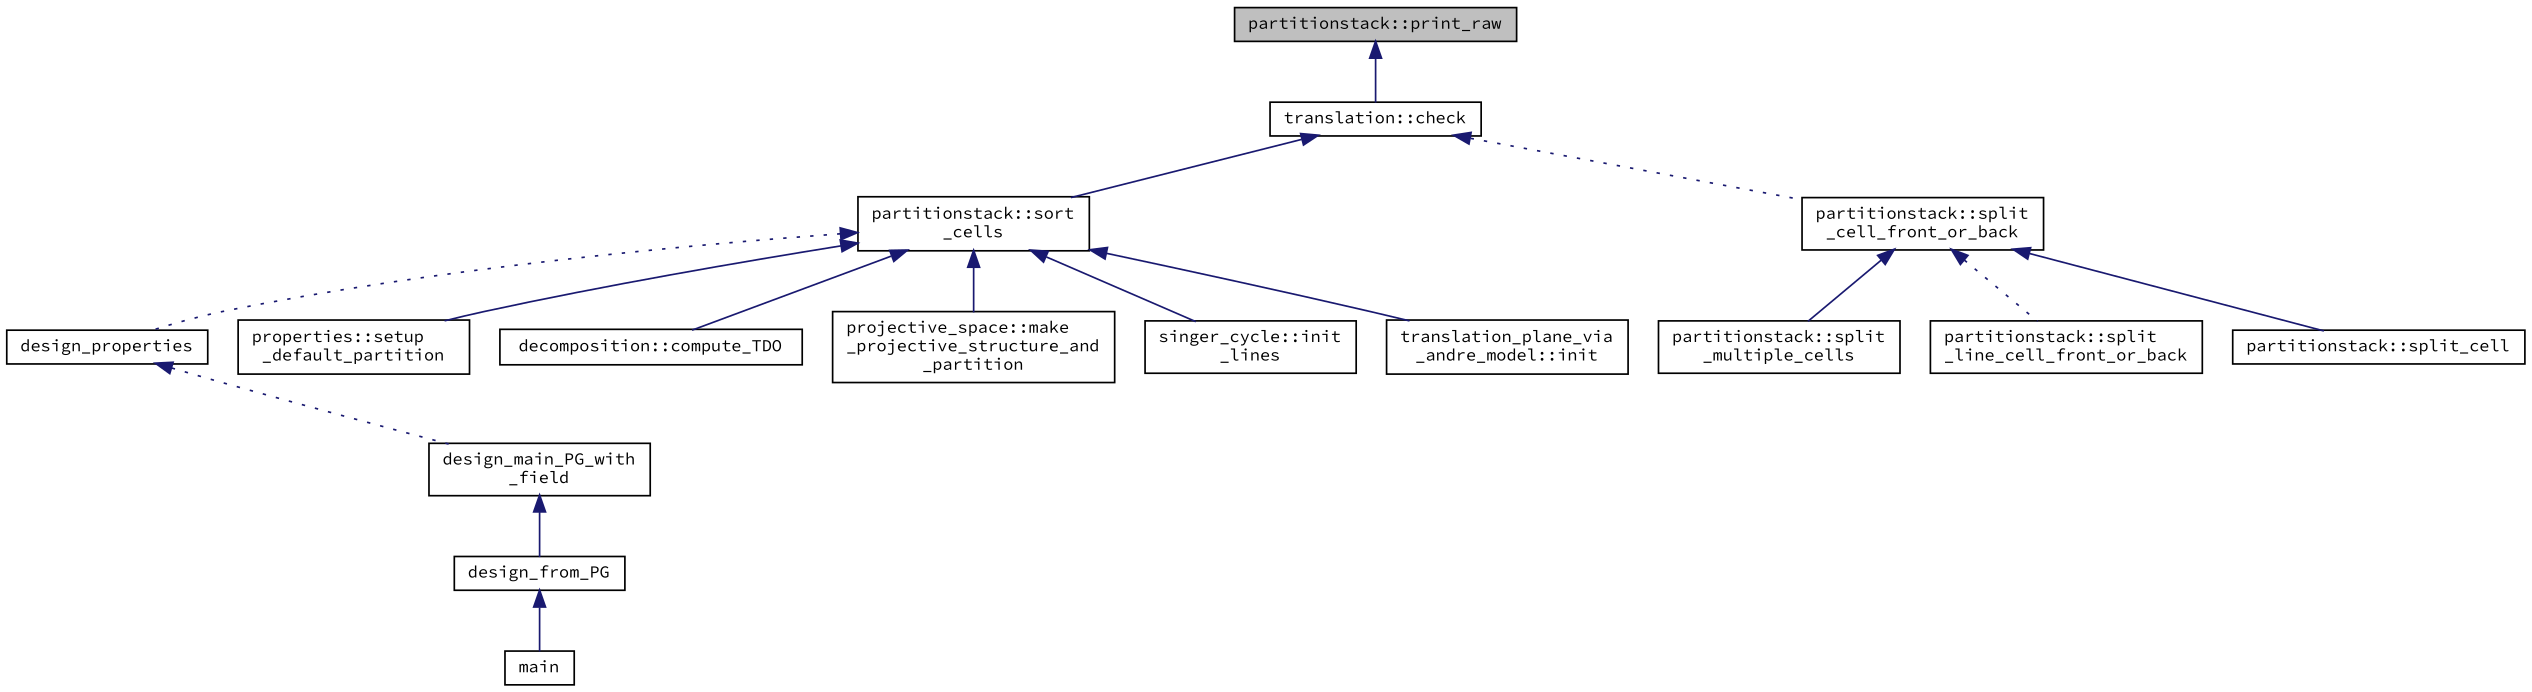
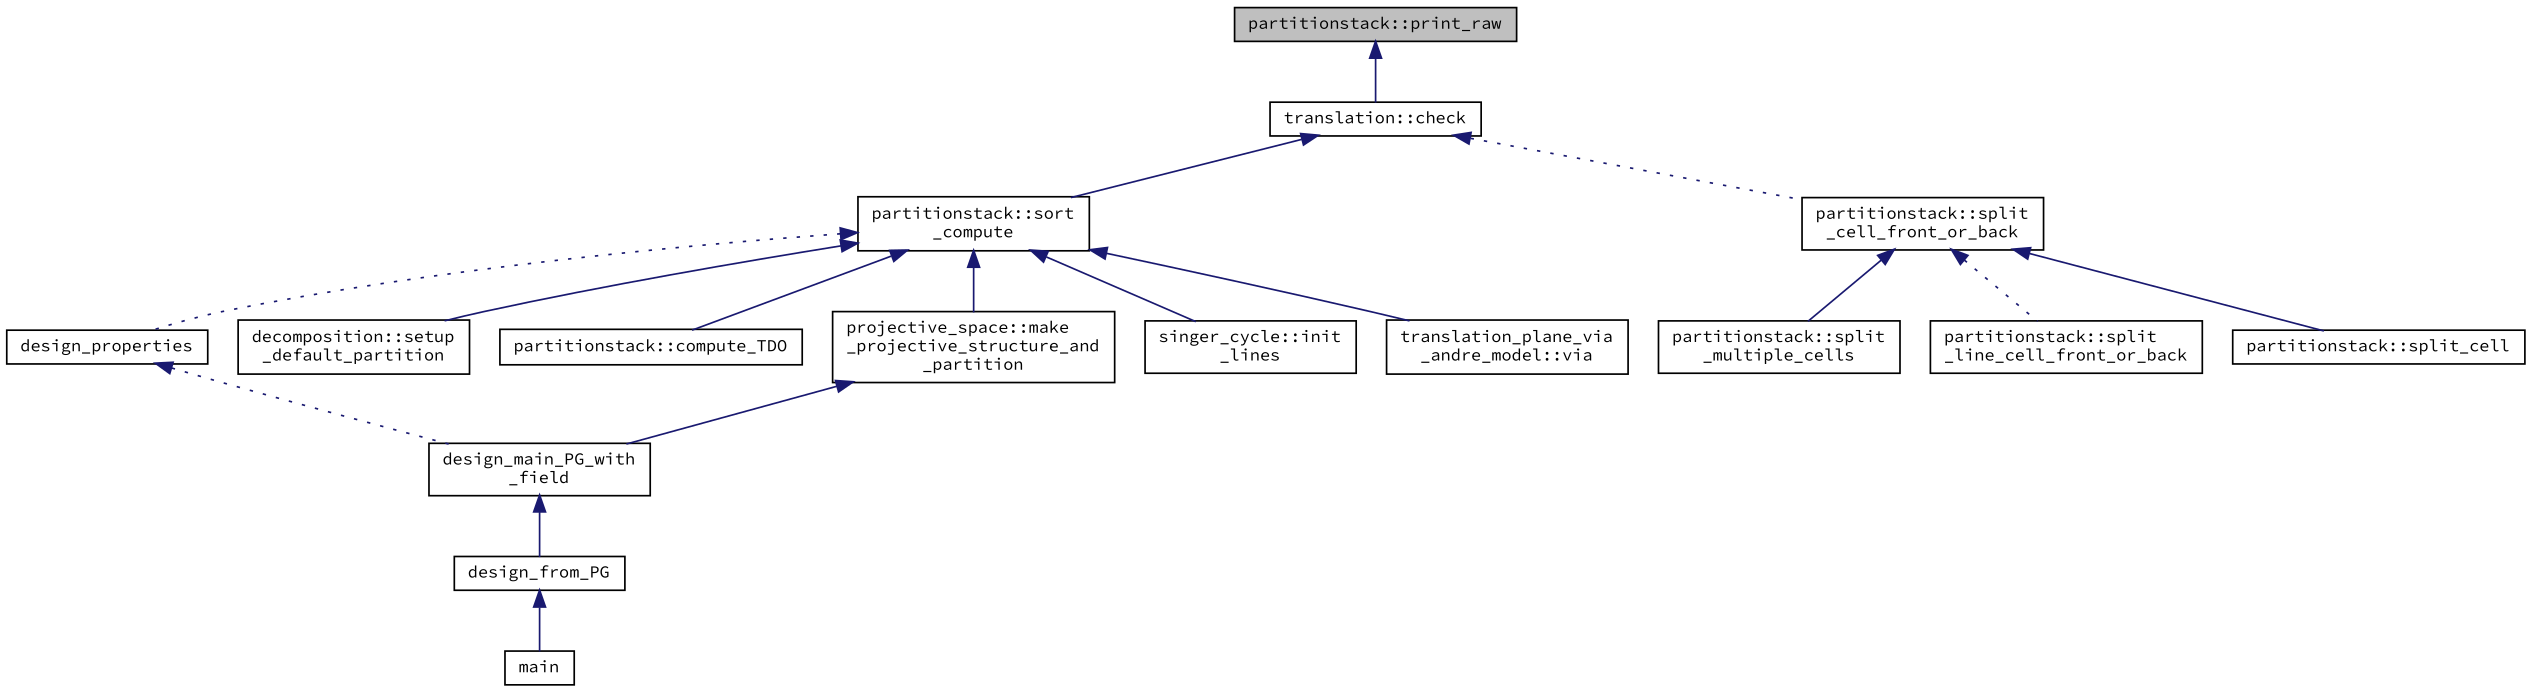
node "partitionstack::sort _cells": label "partitionstack::sort _cells" -> "partitionstack::sort _compute"
node "properties::setup _default_partition": label "properties::setup _default_partition" -> "decomposition::setup _default_partition"
node "decomposition::compute_TDO": label "decomposition::compute_TDO" -> "partitionstack::compute_TDO"
node "translation_plane_via _andre_model::init": label "translation_plane_via _andre_model::init" -> "translation_plane_via _andre_model::via"
edge "design_main_PG_with _field" -> "projective_space::make _projective_structure_and _partition": added
